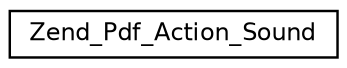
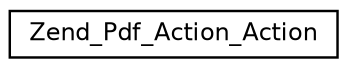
node "Zend_Pdf_Action_Sound": label "Zend_Pdf_Action_Sound" -> "Zend_Pdf_Action_Action"
